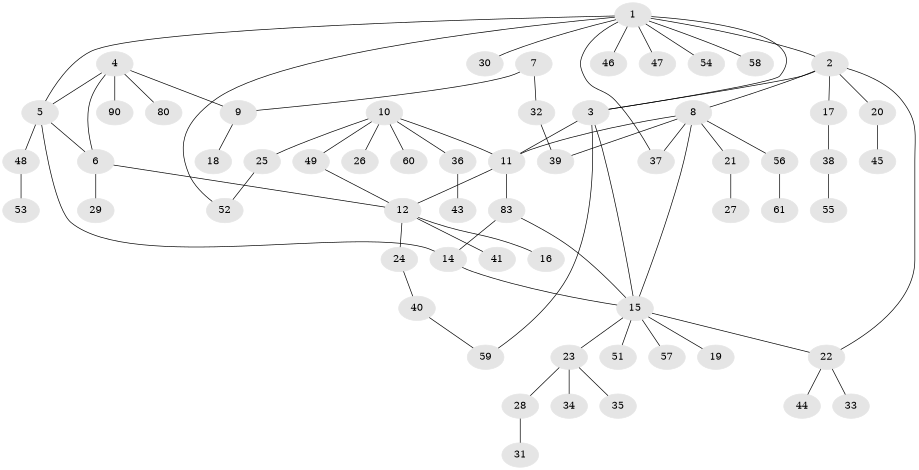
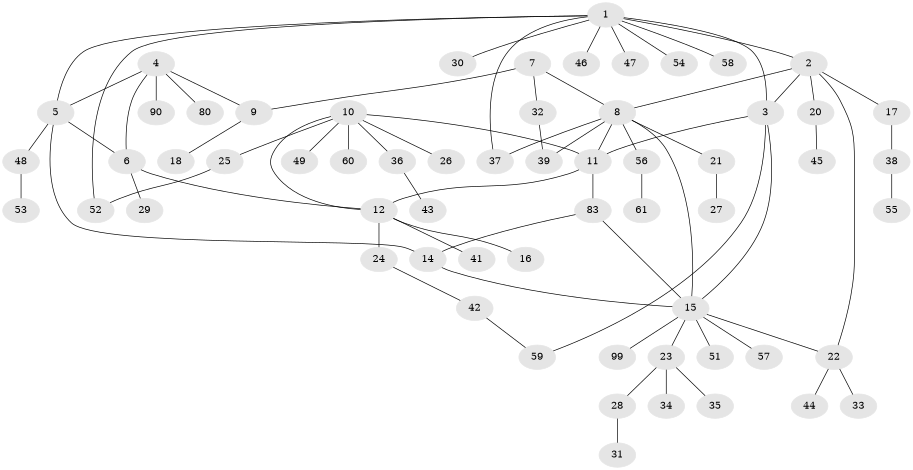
edge "7" -- "8": added
edge "49" -- "12": now "10" -- "12"
node "40": label "40" -> "42"
node "19": label "19" -> "99"
